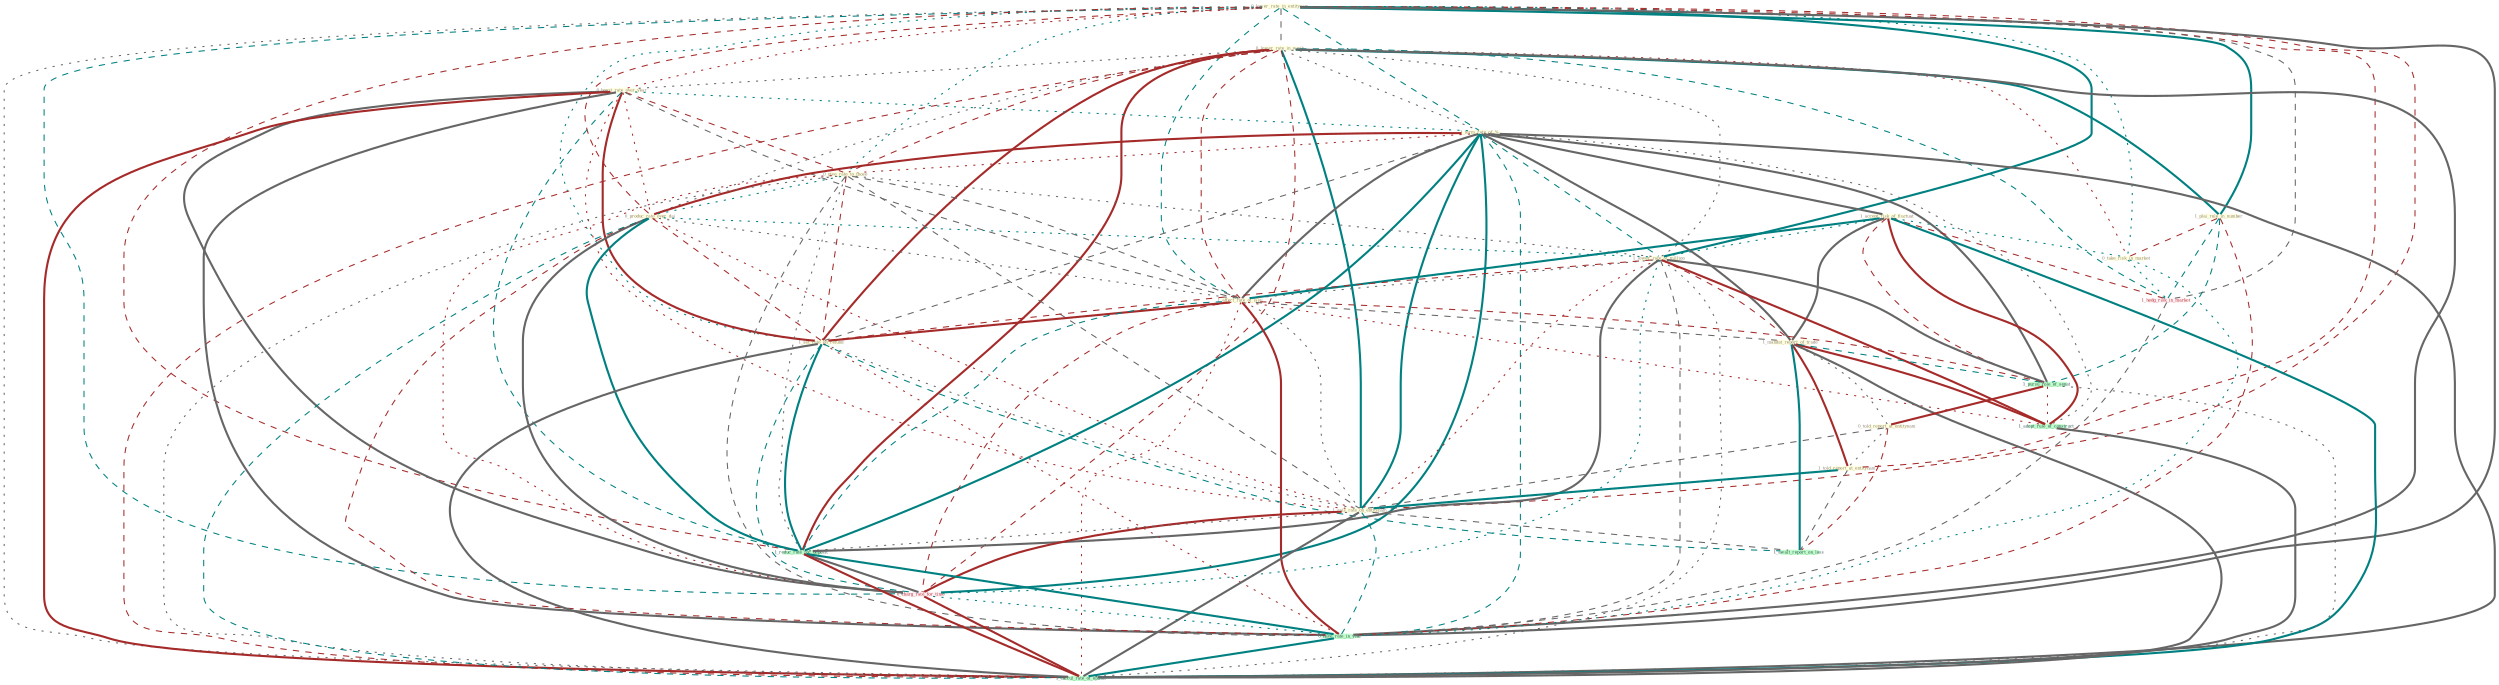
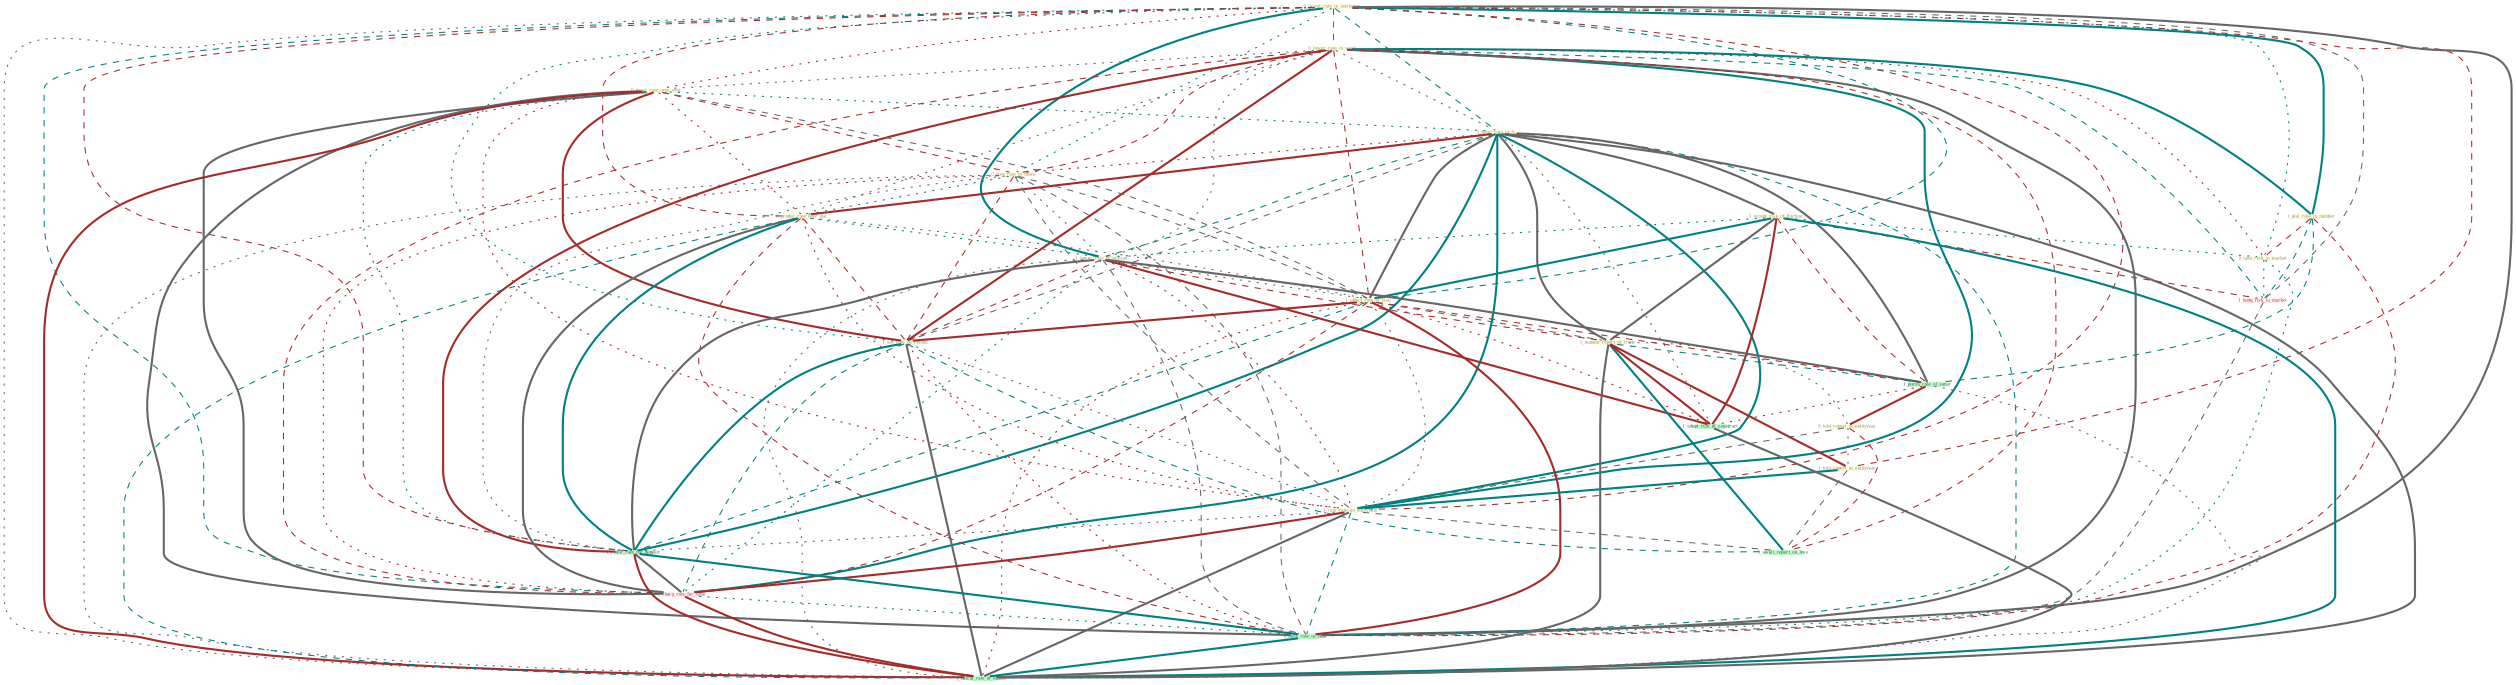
edge "0_lower_rate_in_week" -- "1_calcul_rate_of_option": now "0_lower_rate_in_week" -- "1_await_report_on_loss"
edge "0_boost_rate_over_year" -- "1_reduc_rate_for_deposit": style dashed -> dotted
